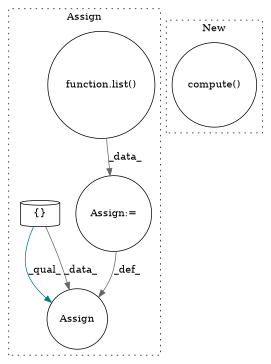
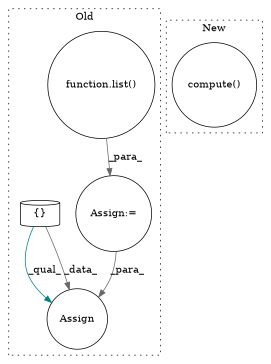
cluster "Assign": label "Assign" -> "Old"
edge "function.list()" -> "Assign:=": label "_data_" -> "_para_"
edge "Assign:=" -> "Assign": label "_def_" -> "_para_"
